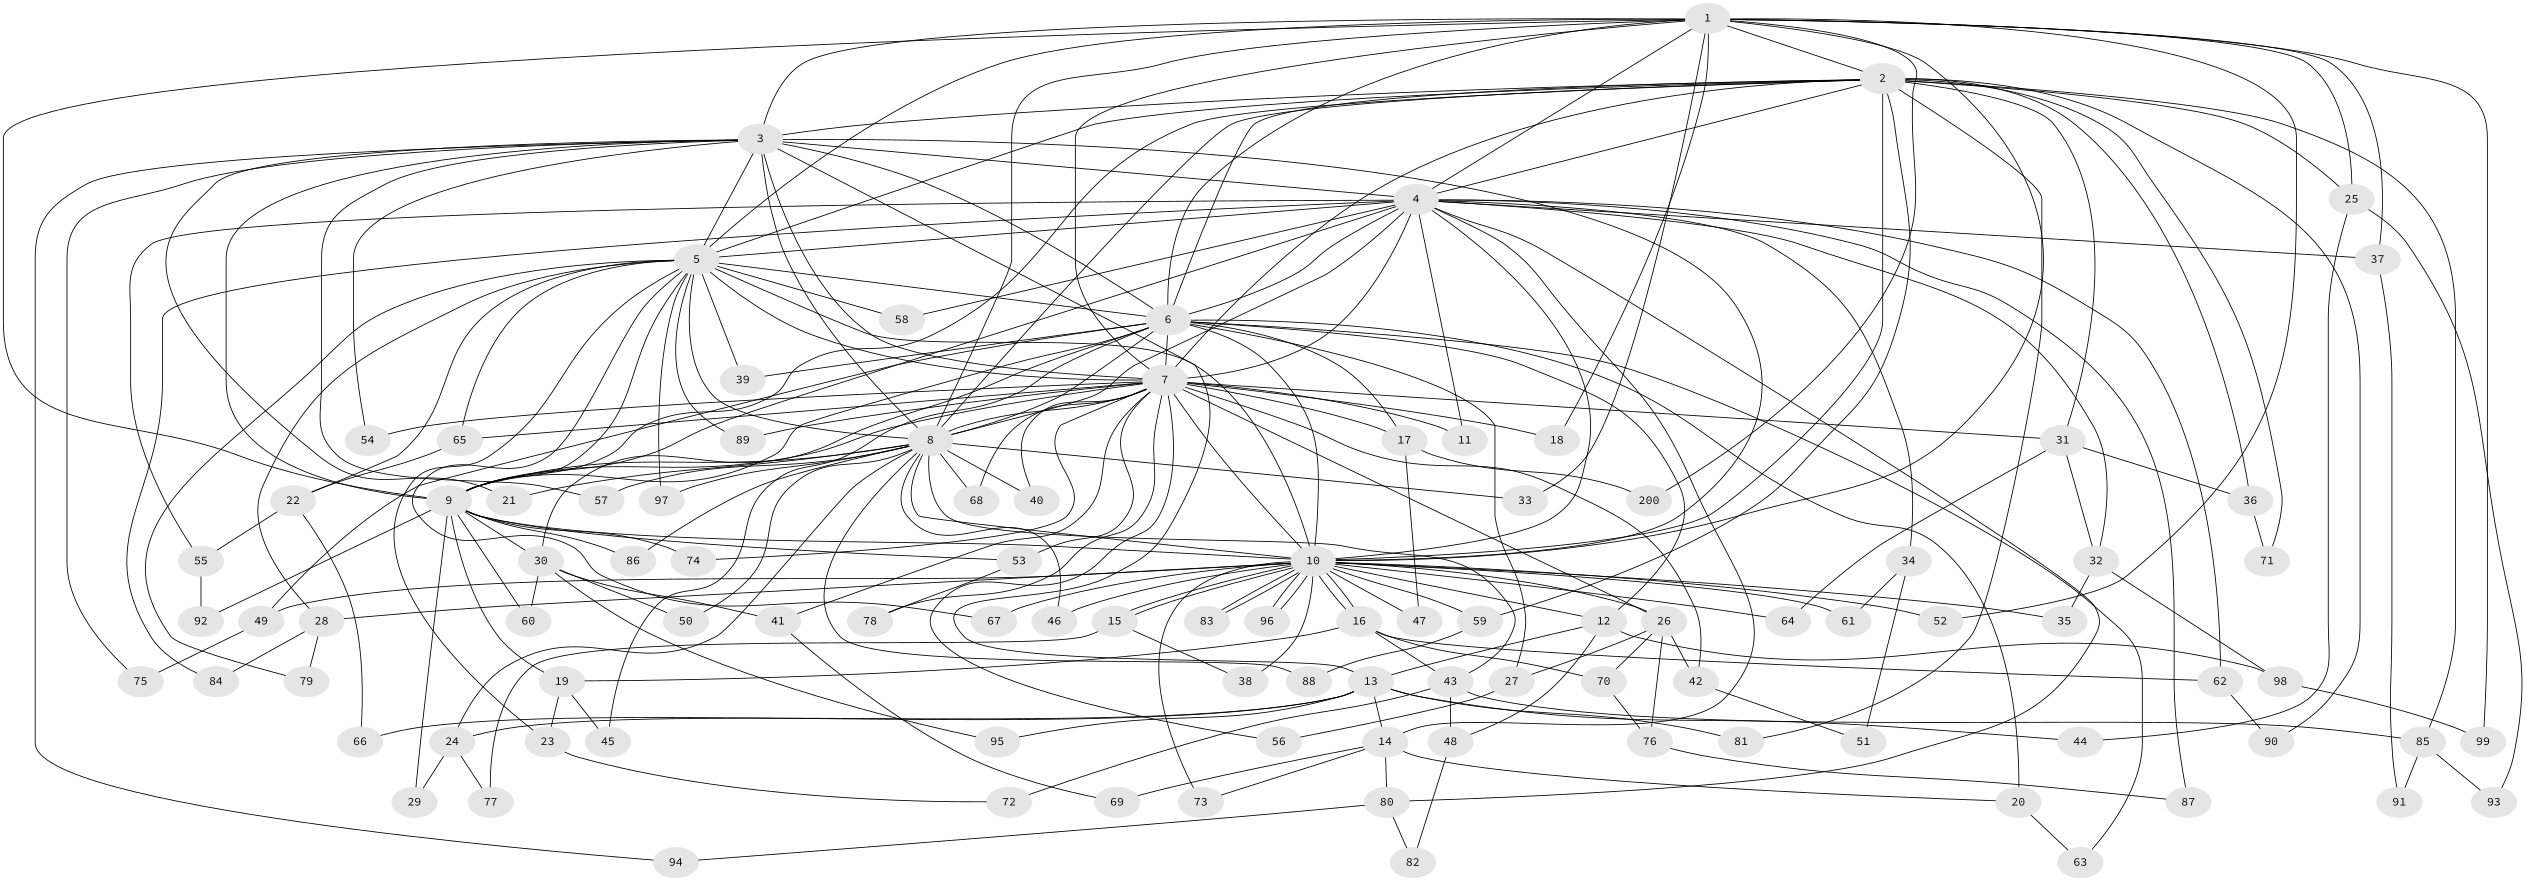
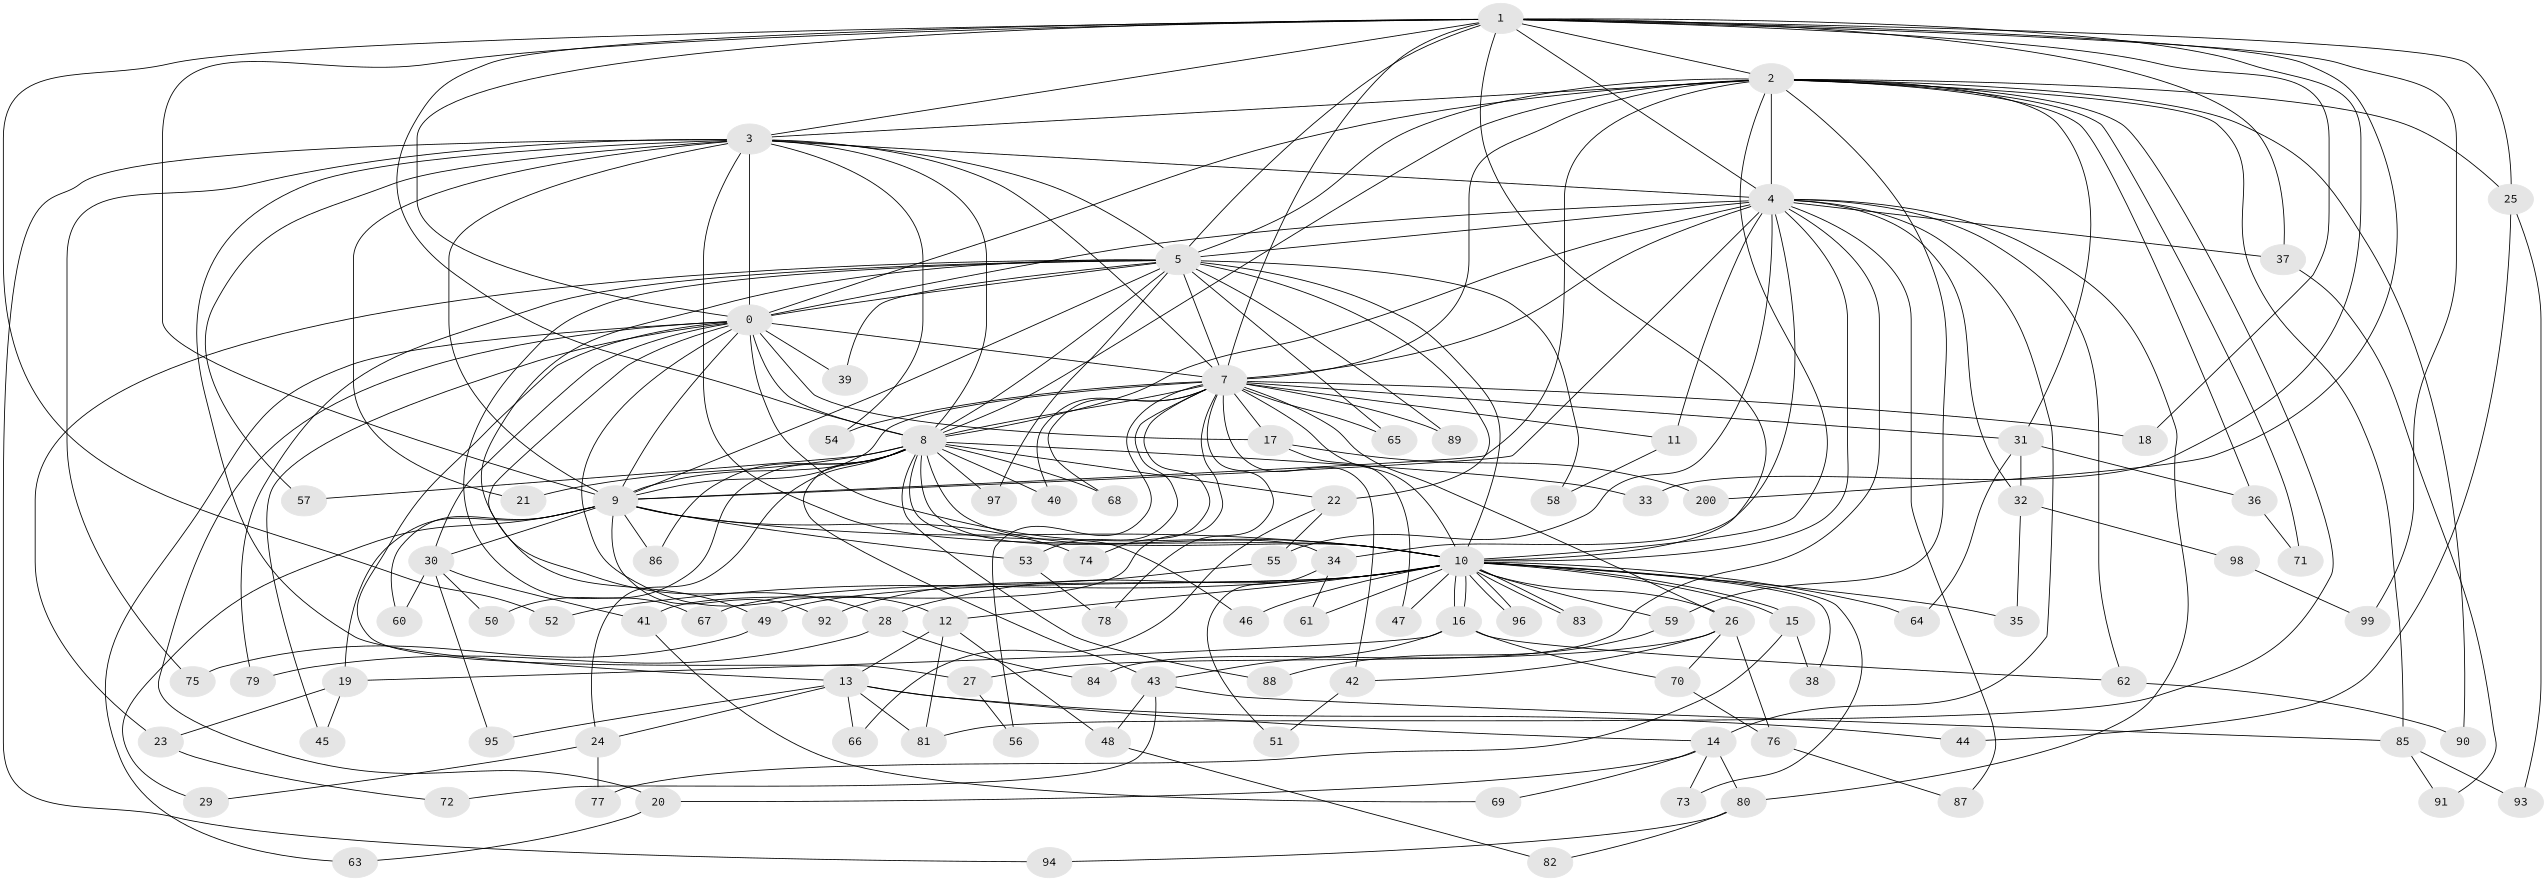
edge "4" -- "58": now "11" -- "58"
node "6": label "6" -> "0"
edge "65" -- "22": now "8" -- "22"
edge "8" -- "34": added
edge "12" -- "98": now "12" -- "81"
